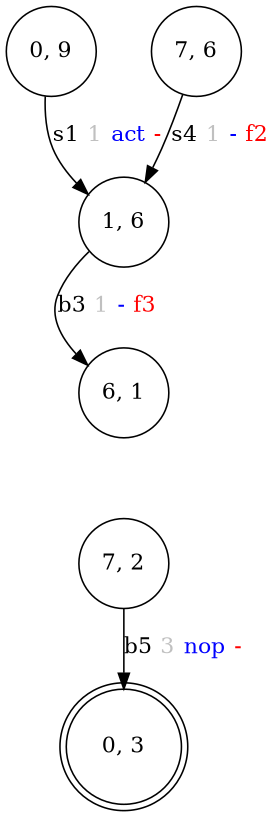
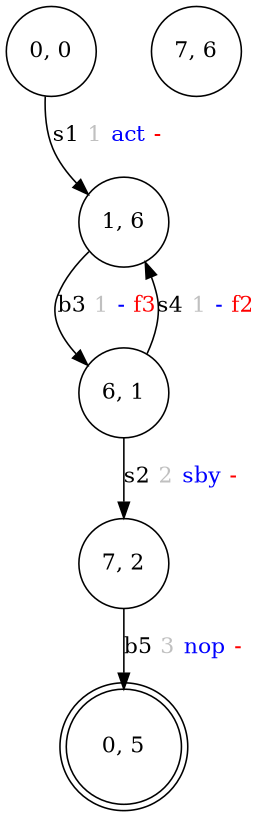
node "0, 9": label "0, 9" -> "0, 0"
edge "7, 6" -> "1, 6": now "6, 1" -> "1, 6"
edge "6, 1" -> "7, 2": added, label "s2 2 sby -"
node "0, 3": label "0, 3" -> "0, 5"
